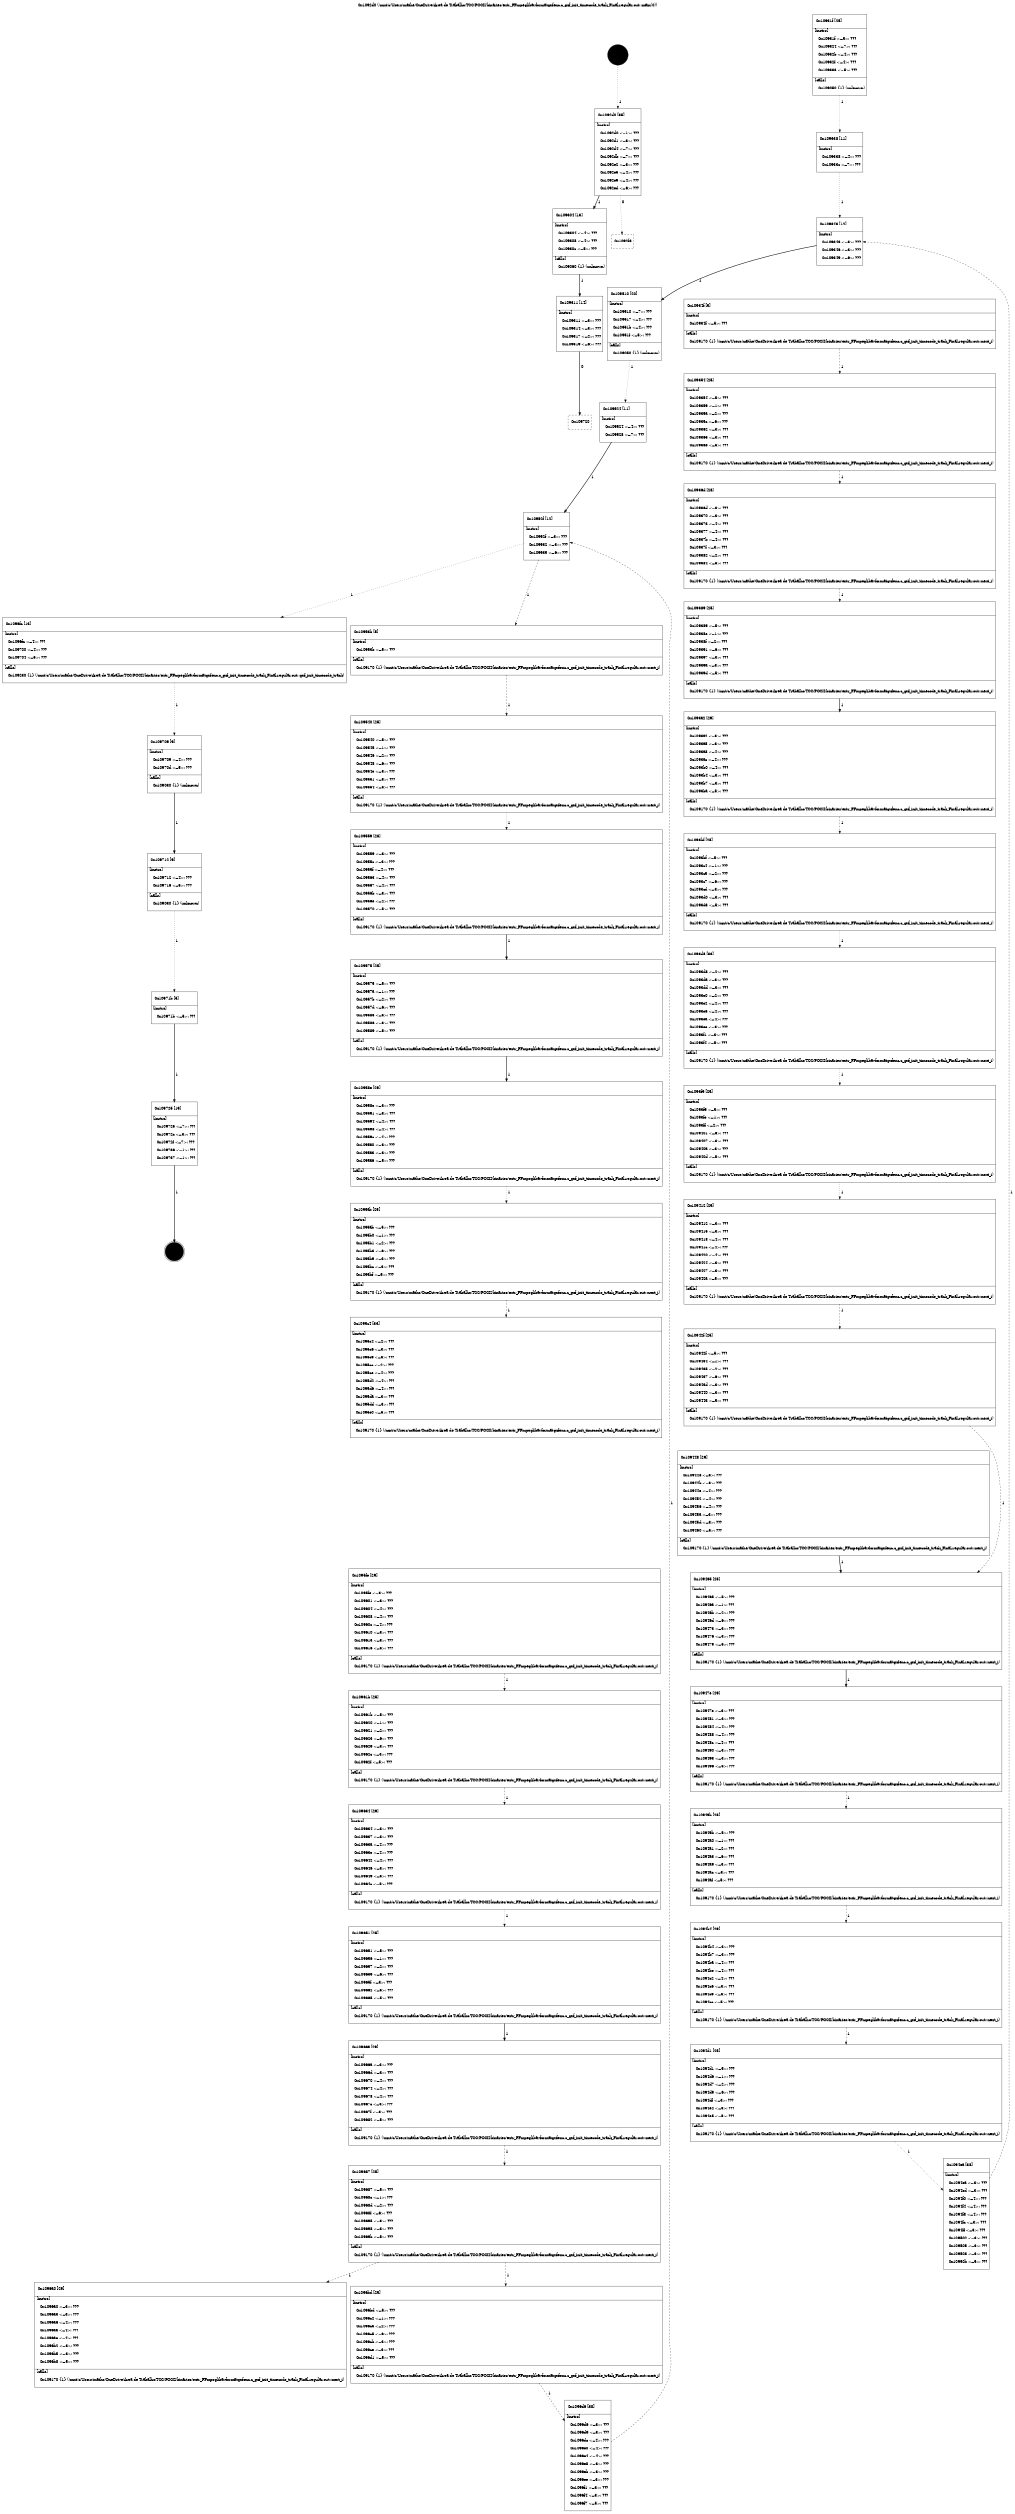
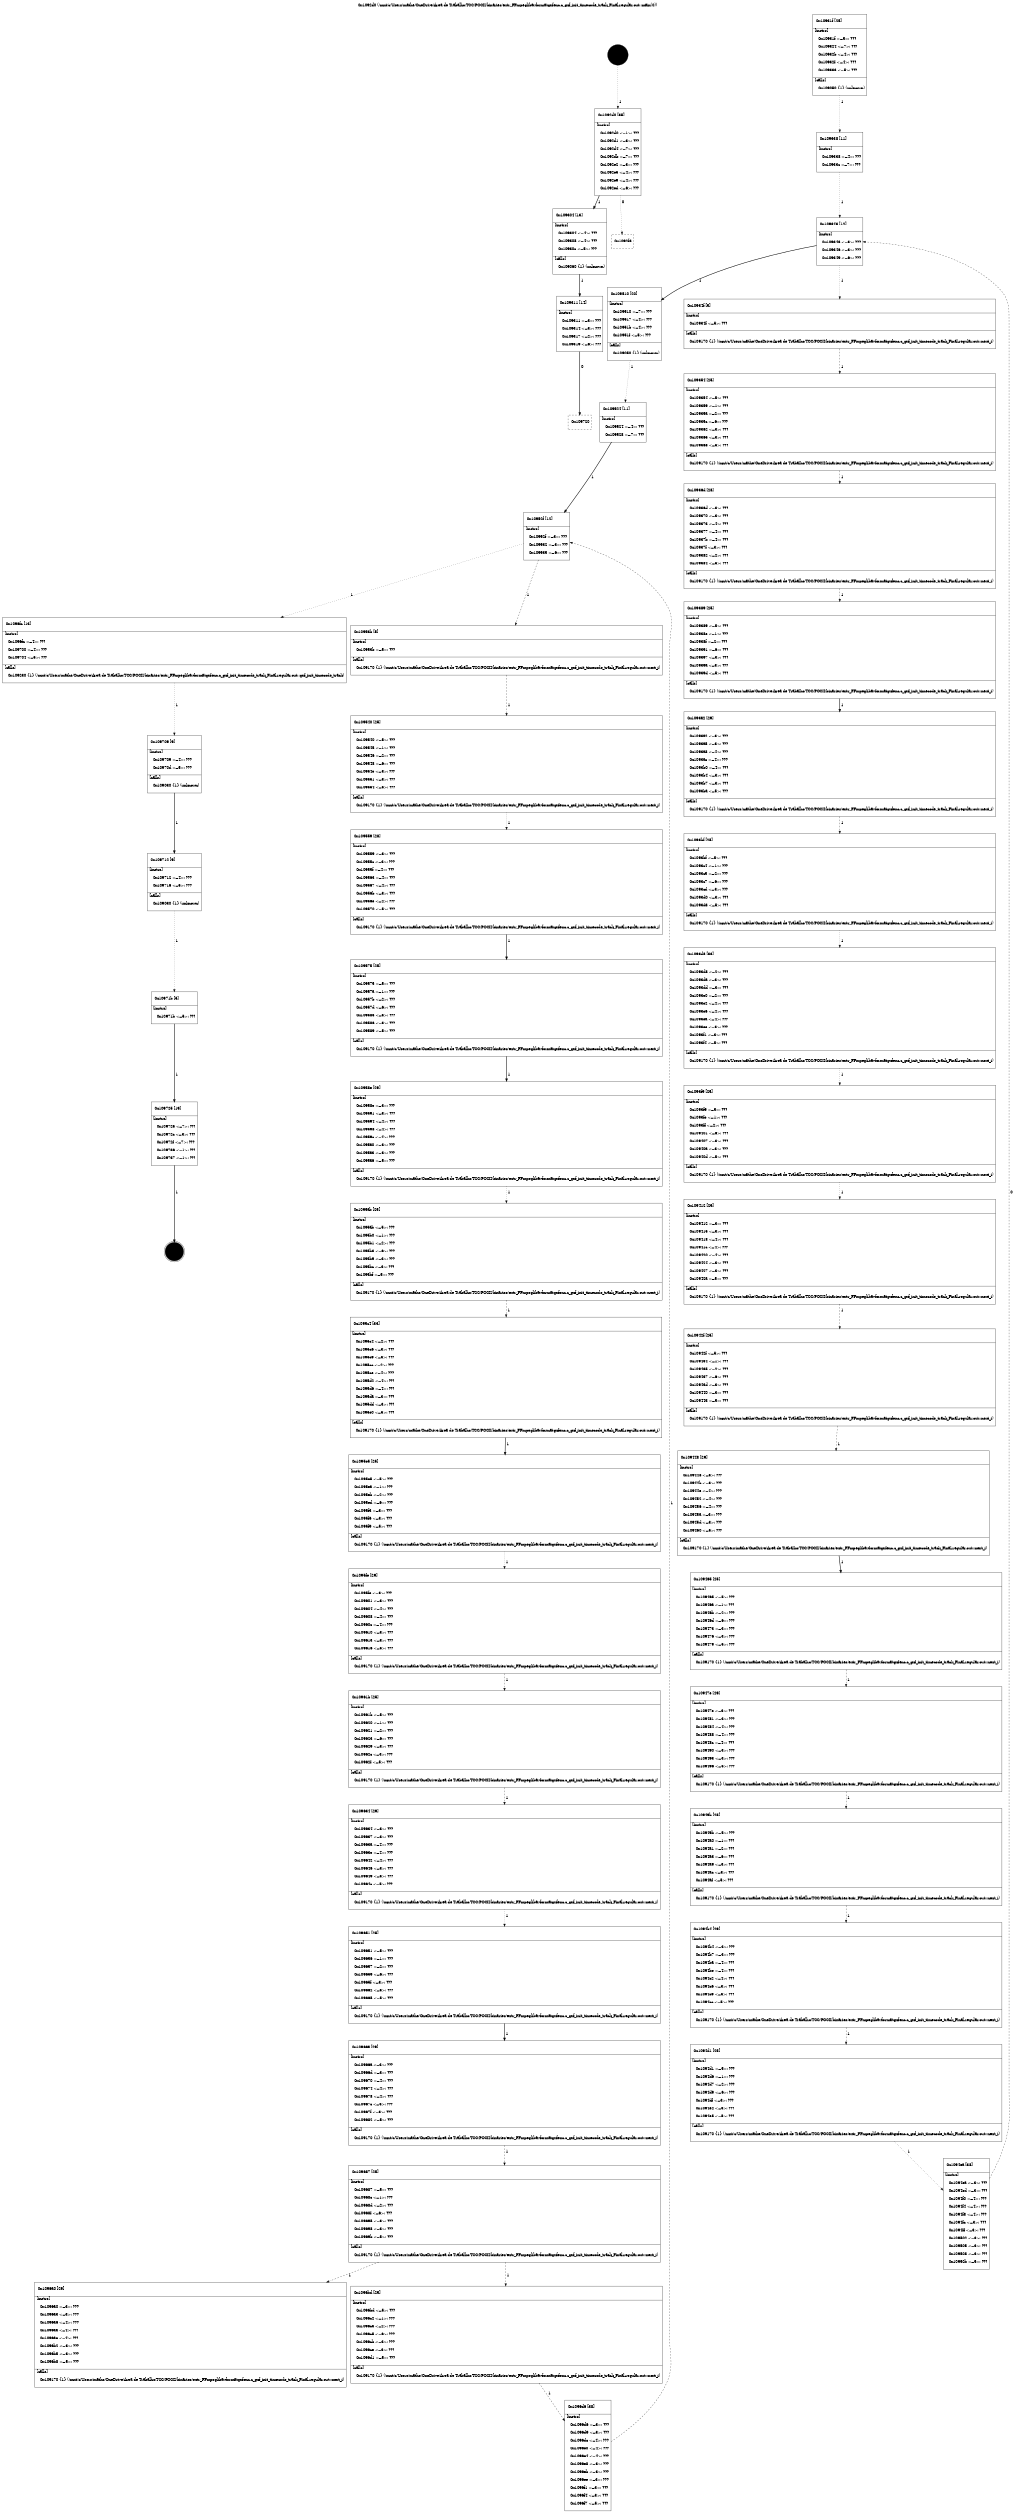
edge "0x109343 [12]" -> "0x10934f [5]": added, label "1"
edge "0x1094ea [38]" -> "0x109343 [12]": label " 1" -> " 0"
edge "0x10942f [25]" -> "0x109465 [25]": now "0x10942f [25]" -> "0x109448 [29]"
node "0x1095e5 [25]": added
edge "0x109465 [25]" -> "0x10947e [29]": style bold -> dashed
